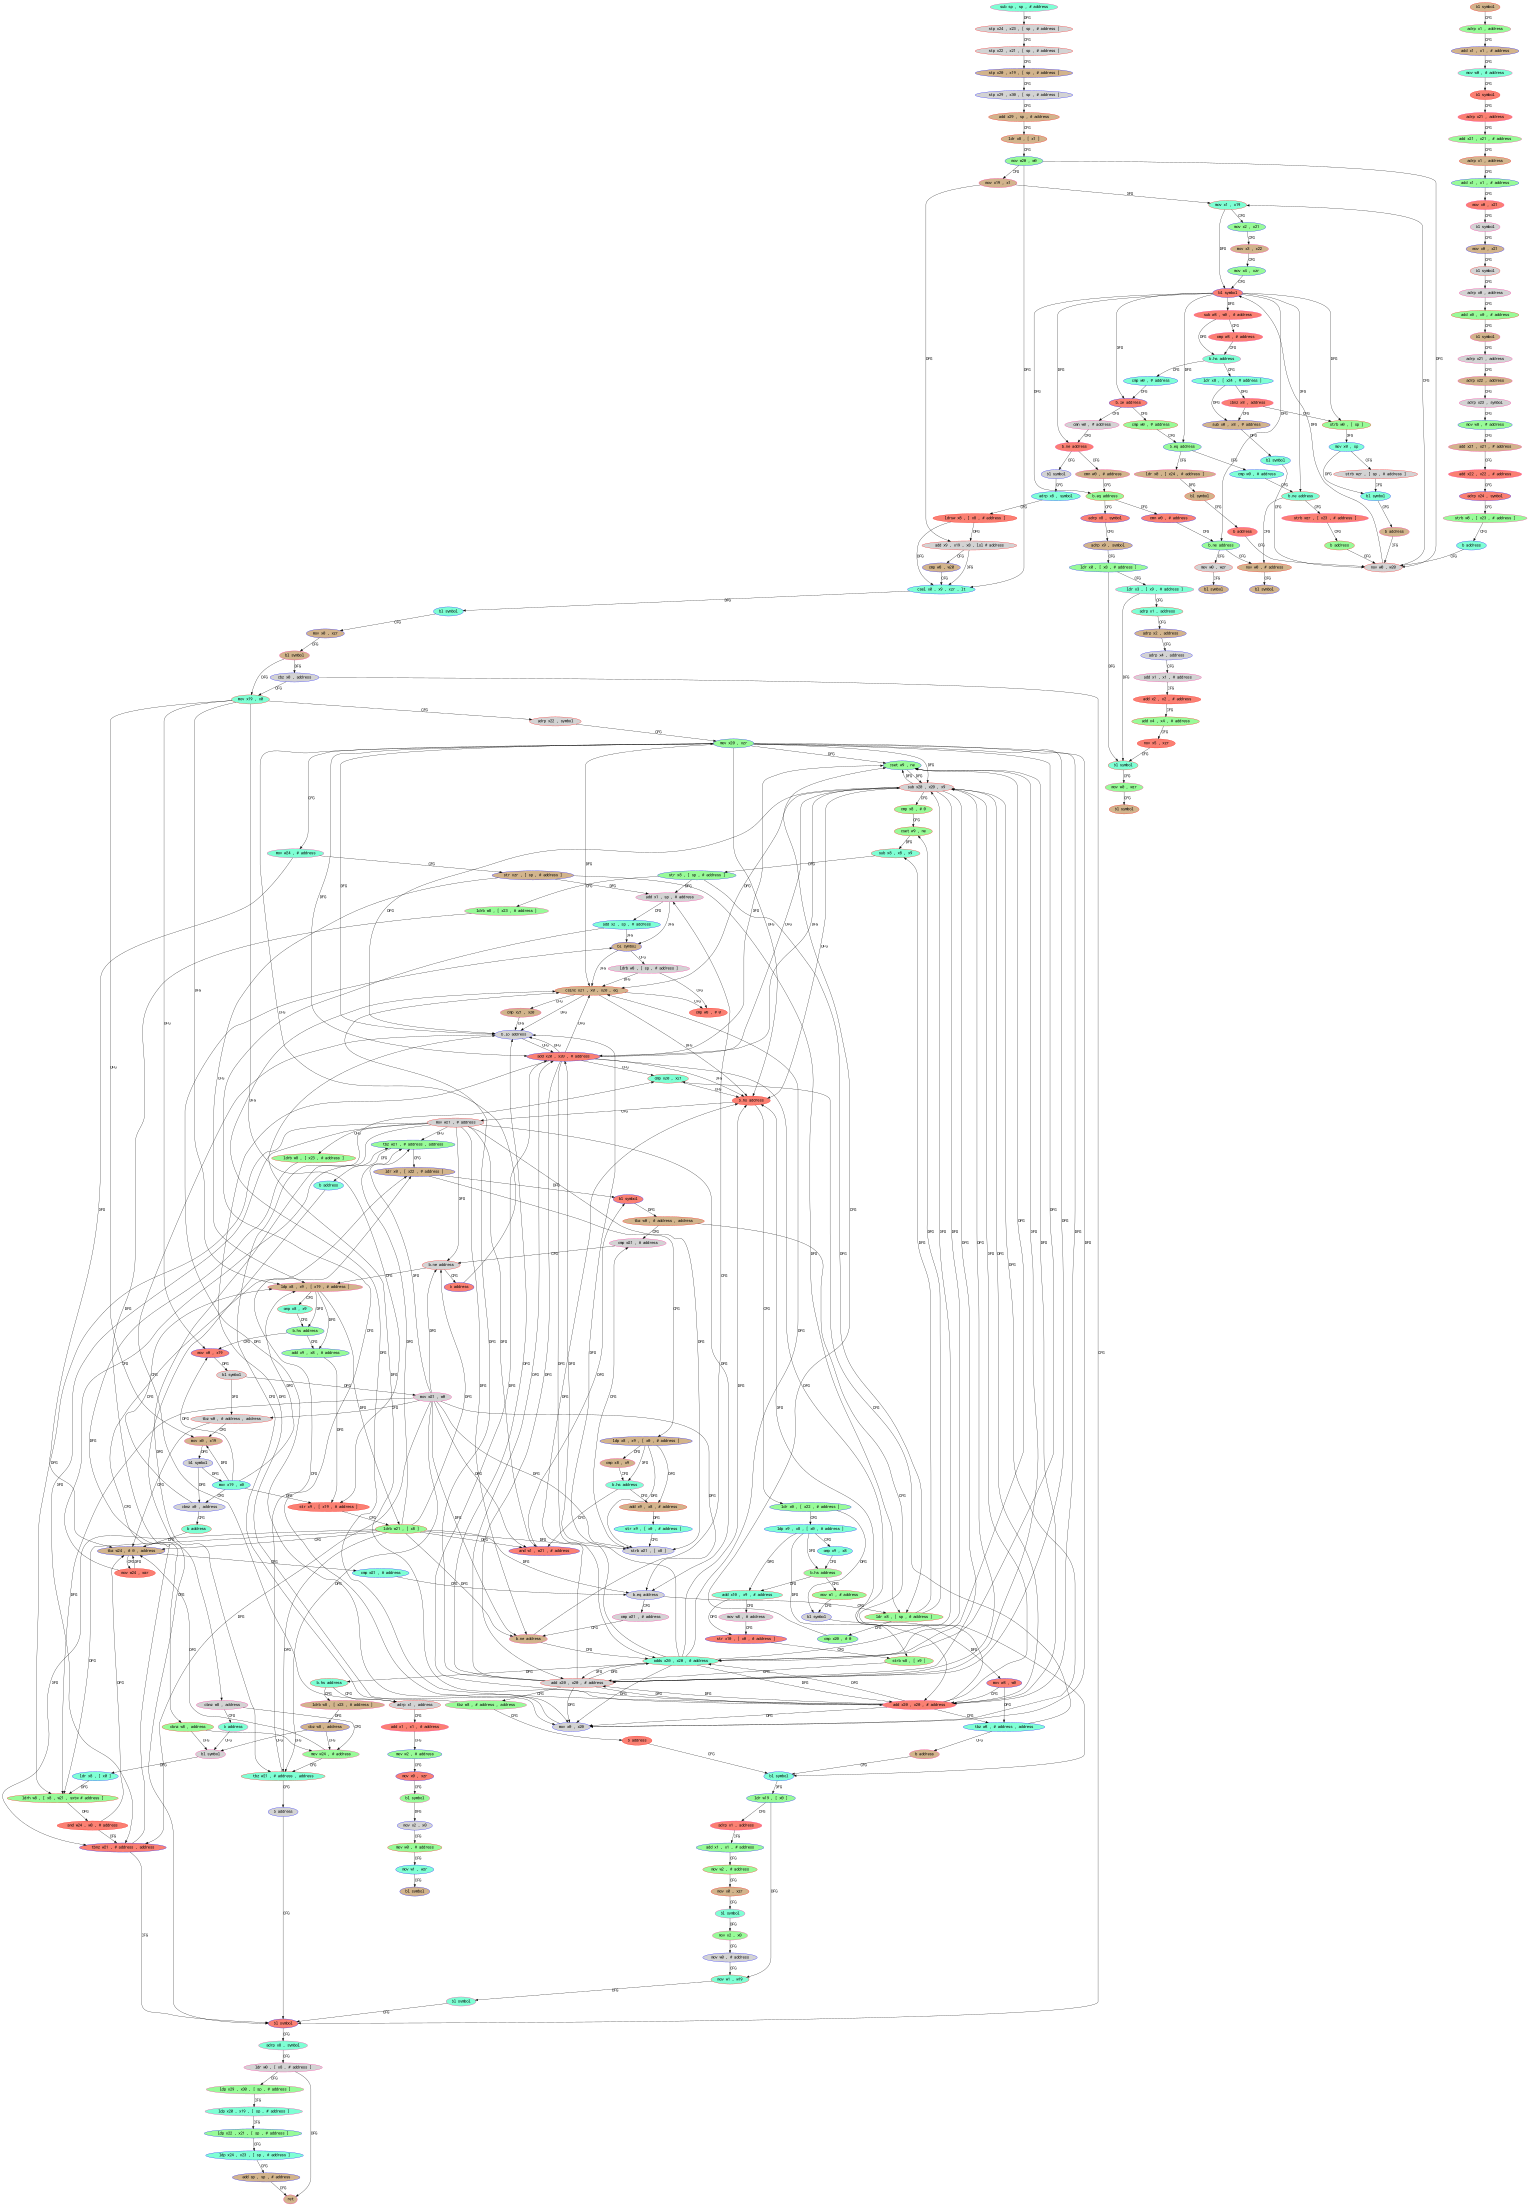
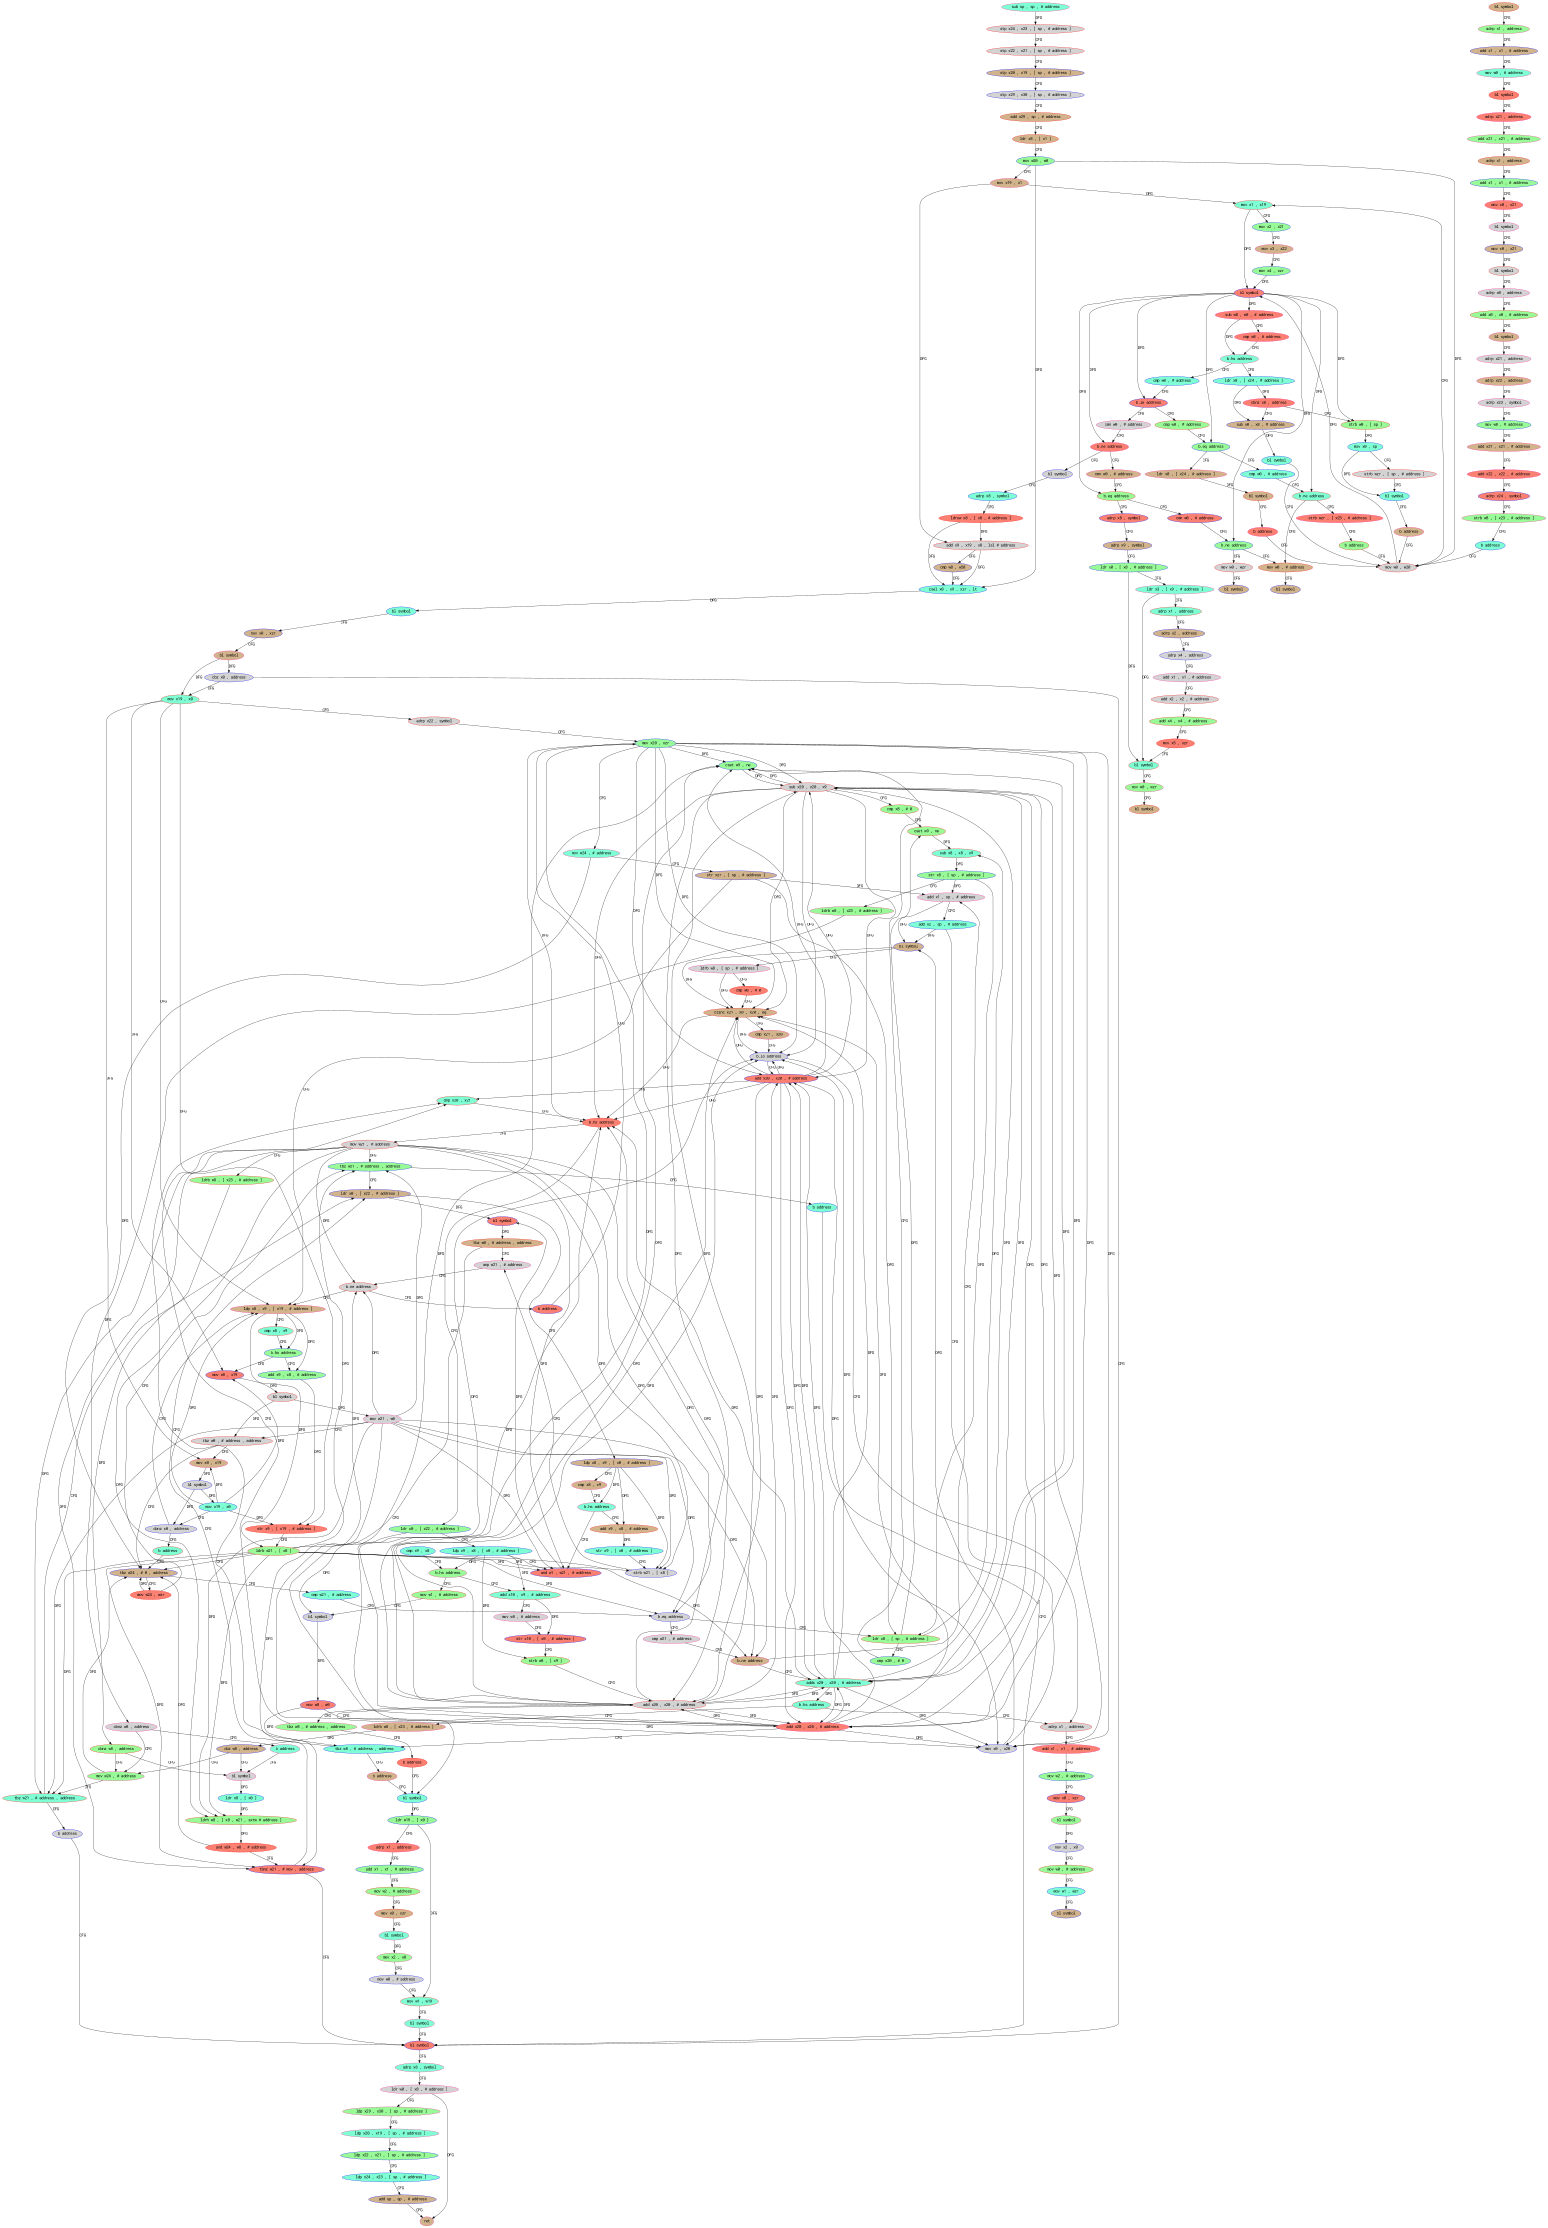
node "add x2 , x2 , # address": fillcolor salmon -> lightgrey
edge "csinc x21 , x0 , x20 , eq" -> "cmp w8 , # 0": reversed
edge "ldp x9 , x8 , [ x0 , # address ]" -> "cmp x9 , x8": now "ldp x9 , x8 , [ x0 , # address ]" -> "and w1 , w21 , # address"
node "tbnz w21 , # address , address": label "tbnz w21 , # address , address" -> "tbnz w21 , # mov , address"
